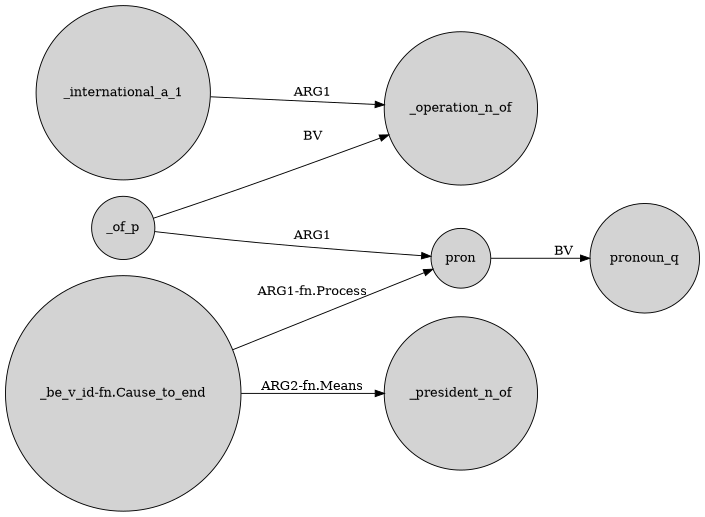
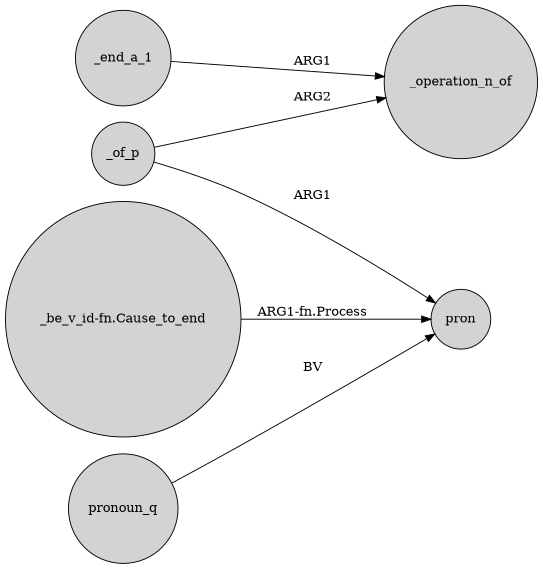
node "_international_a_1": label "_international_a_1" -> "_end_a_1"
edge "_of_p" -> "_operation_n_of": label "BV" -> "ARG2"
edge "pron" -> "pronoun_q": reversed
node "_president_n_of": removed
